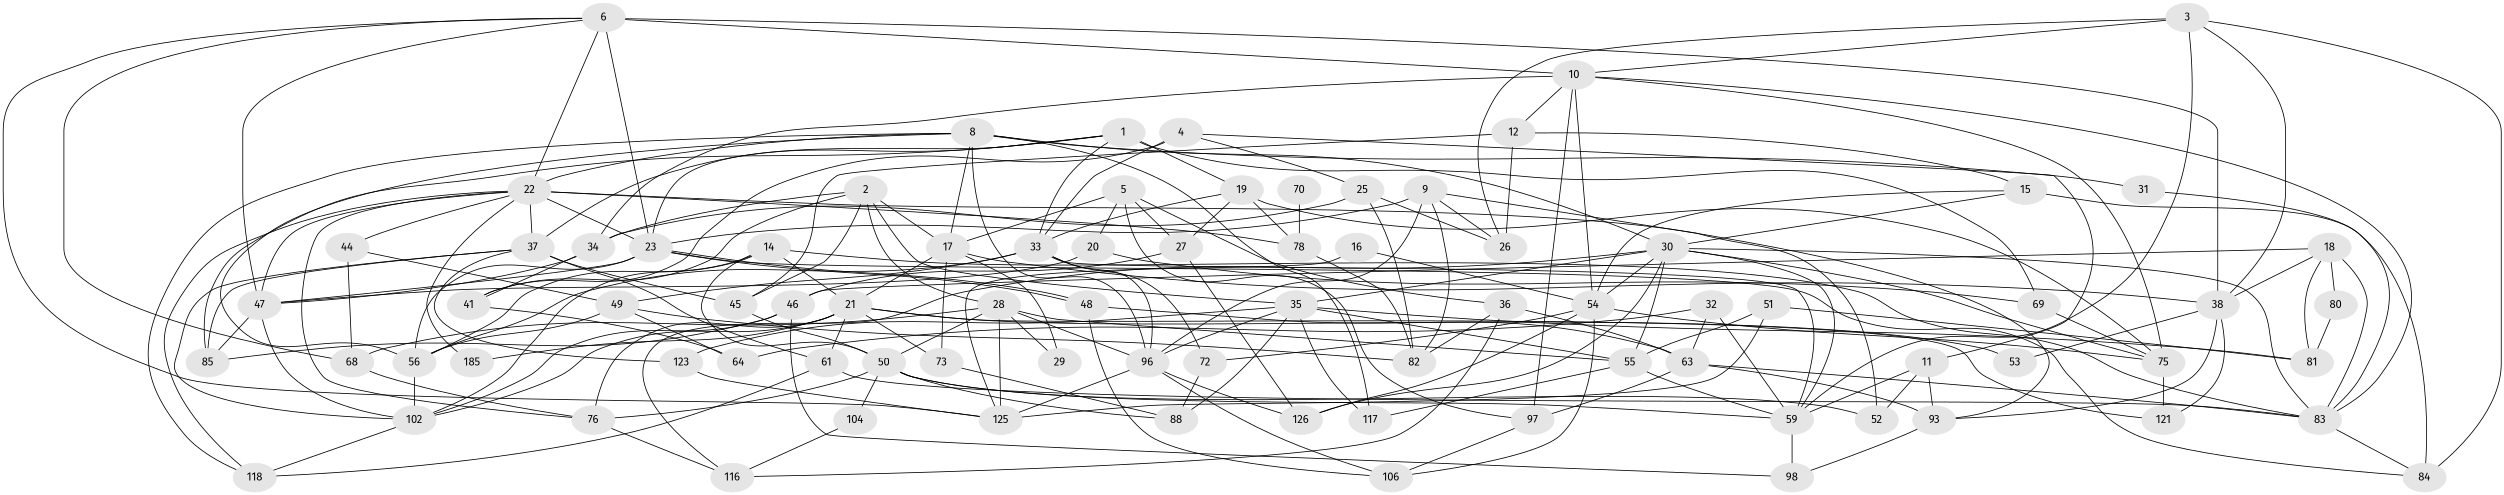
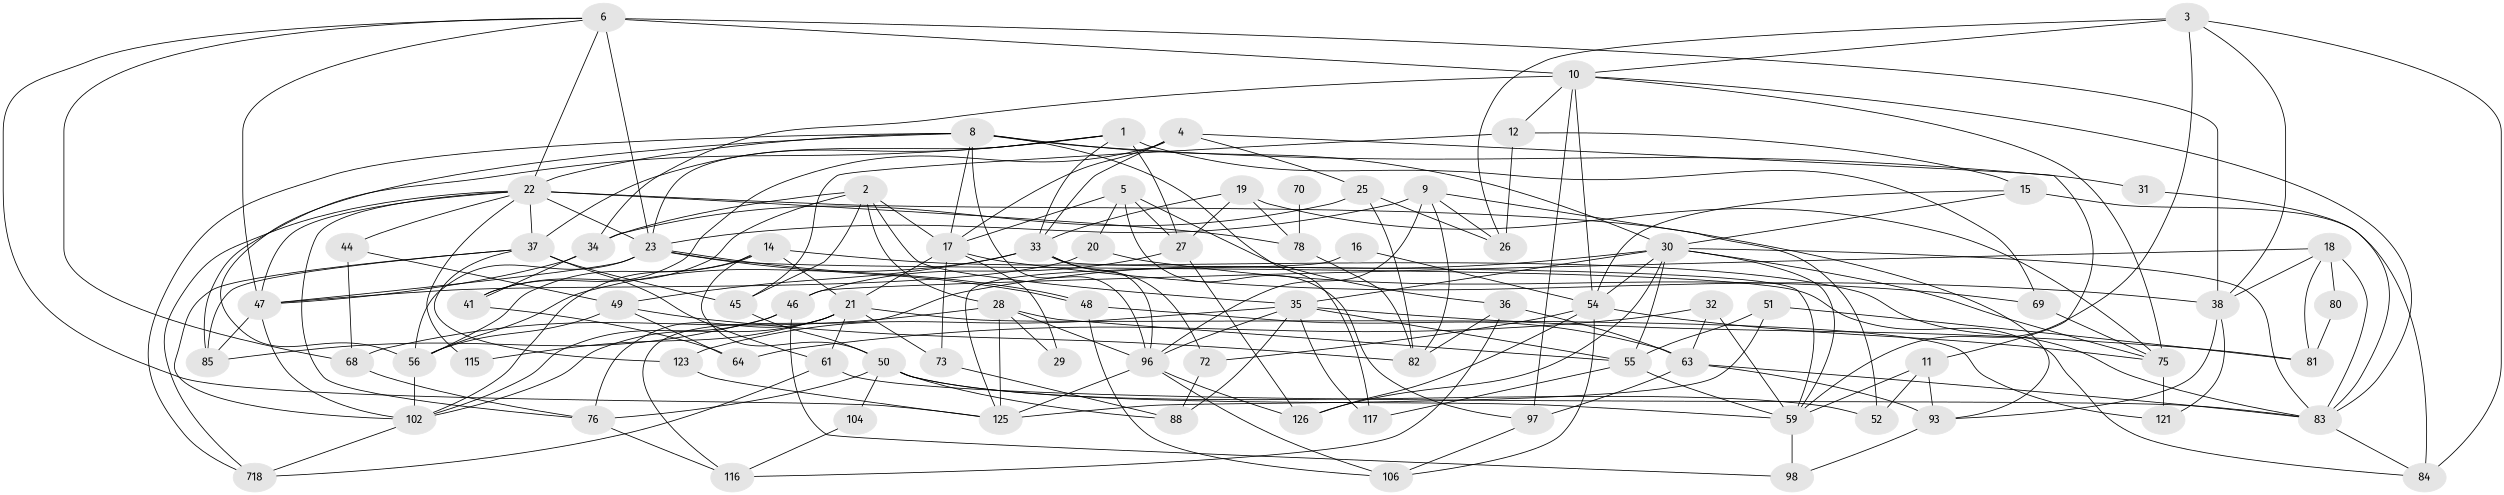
edge "1" -- "19": now "1" -- "27"
edge "4" -- "17": added
edge "28" -- "50": removed
node "185": label "185" -> "115"
node "53": removed
node "118": label "118" -> "718"
